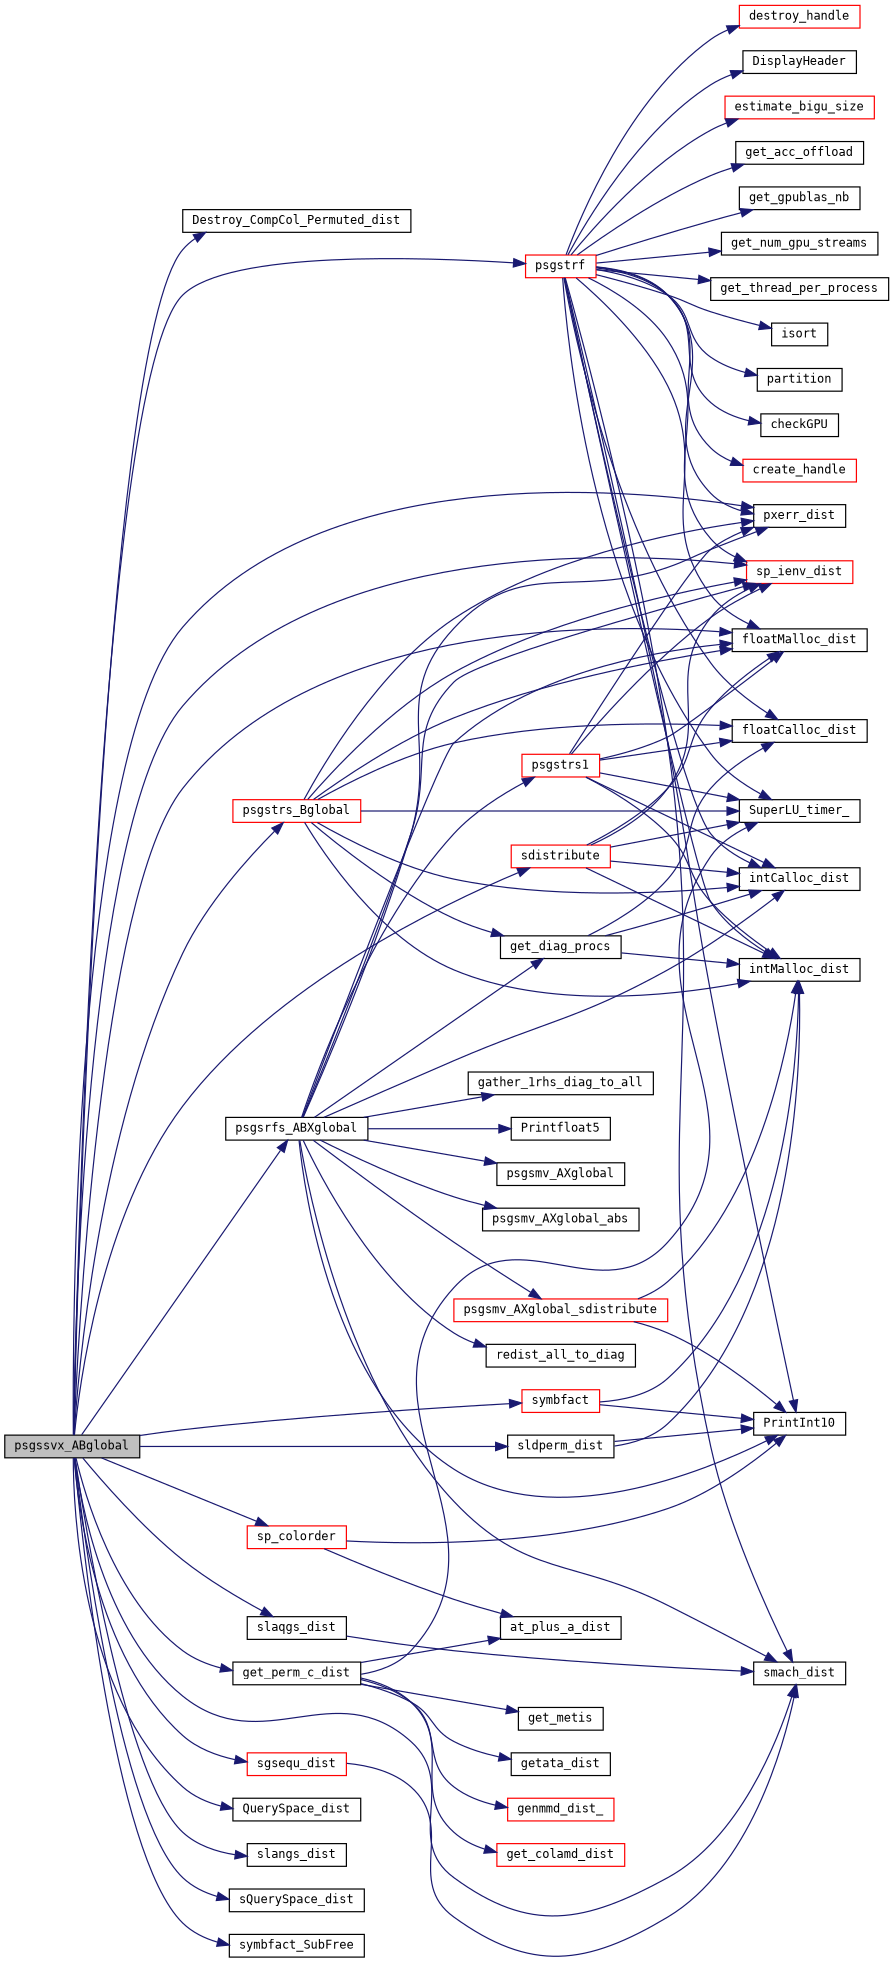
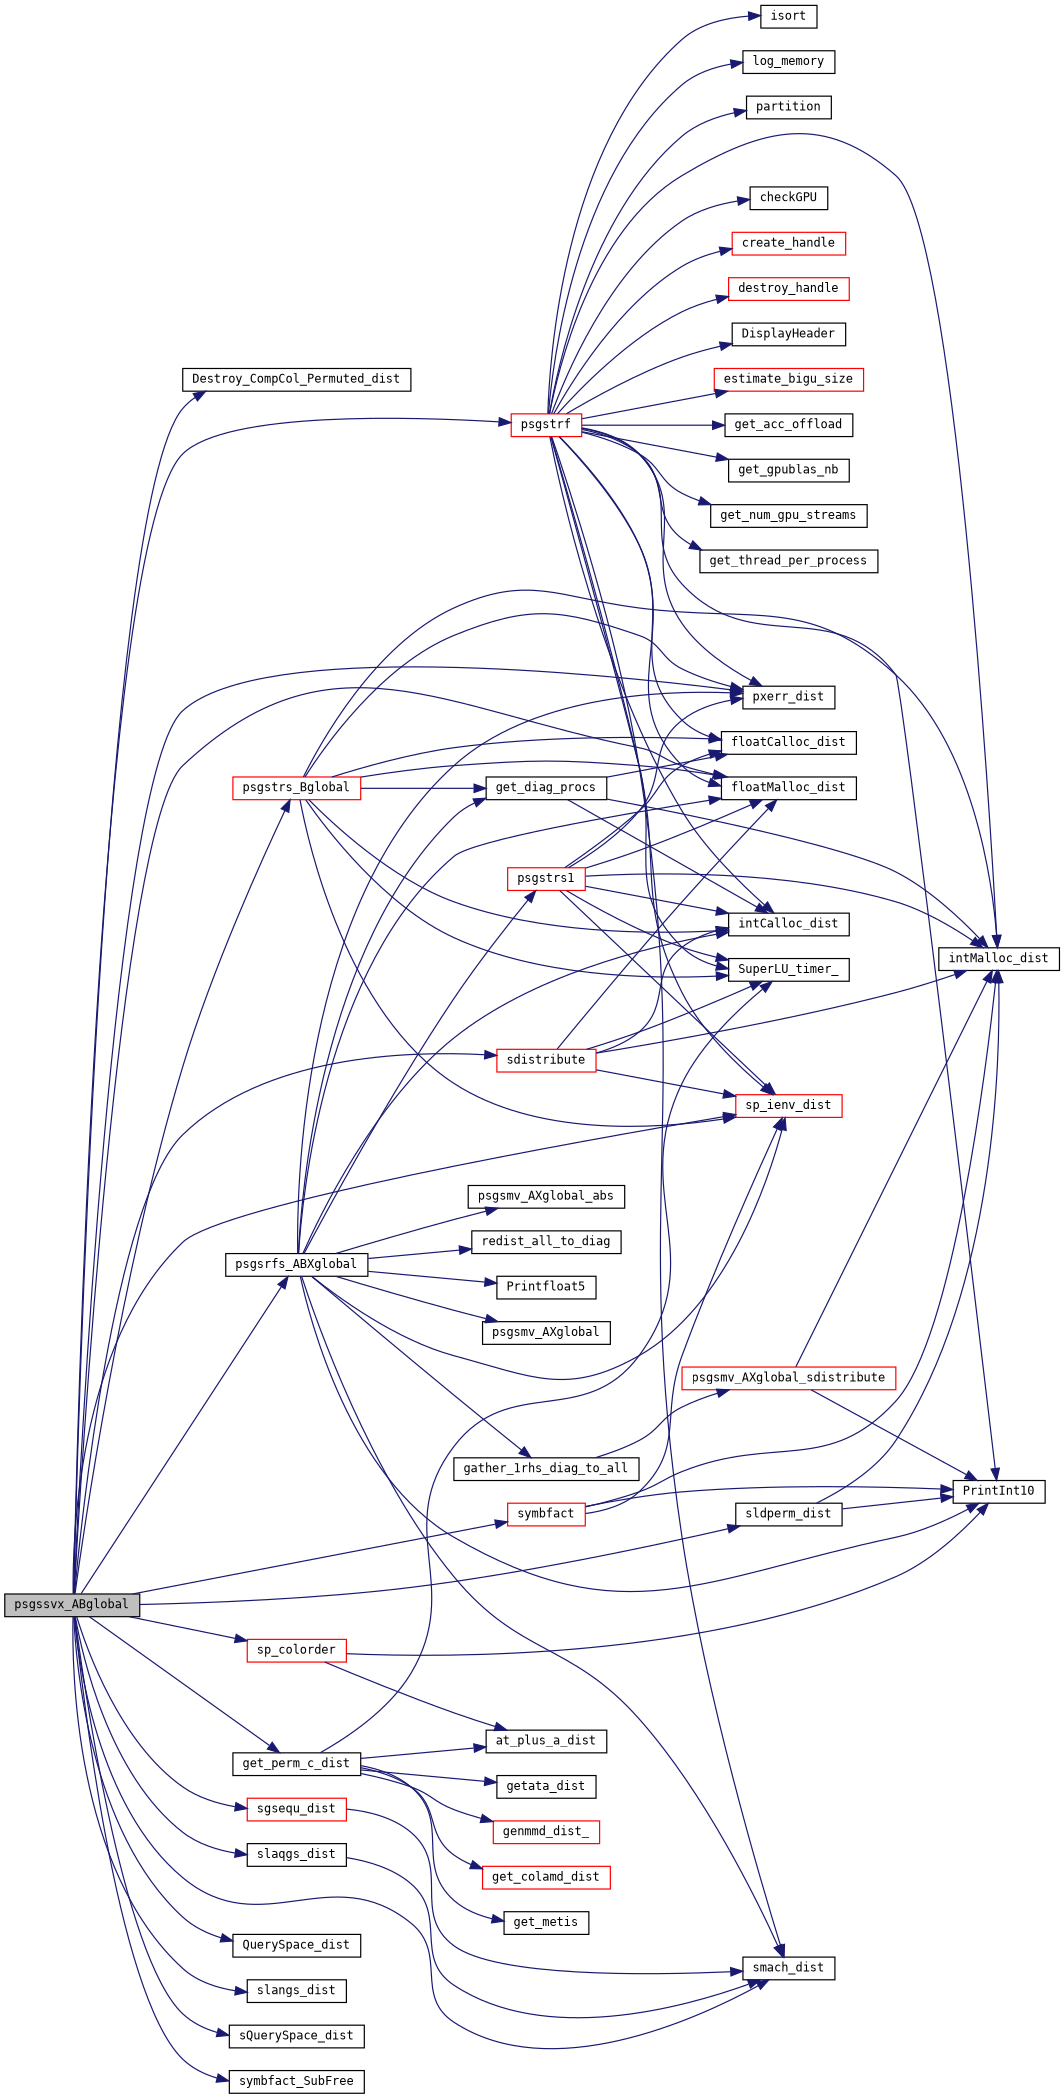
node "log_memory": added
edge "psgsrfs_ABXglobal" -> "psgsmv_AXglobal_sdistribute": now "gather_1rhs_diag_to_all" -> "psgsmv_AXglobal_sdistribute"
edge "symbfact" -> "sp_ienv_dist": added
